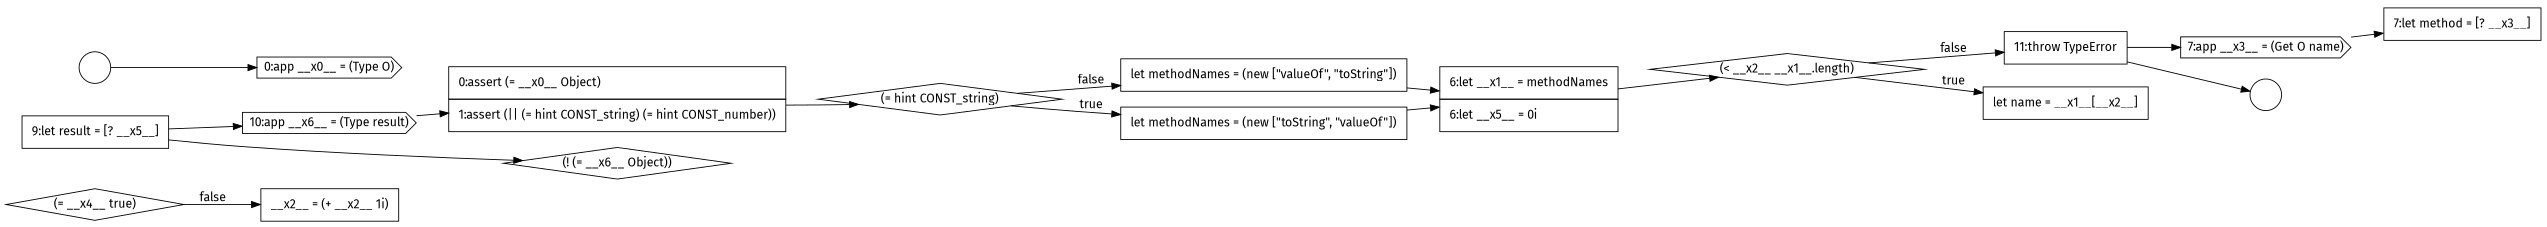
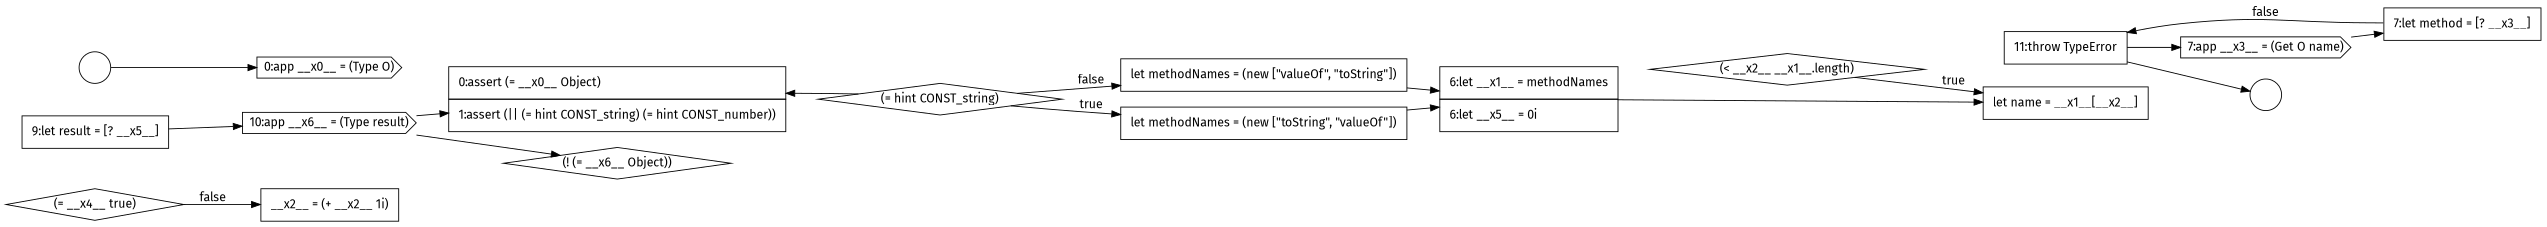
edge "(< __x2__ __x1__.length)" -> "11:throw TypeError": now "7:let method = [? __x3__]" -> "11:throw TypeError"
edge "6:let __x1__ = methodNames" -> "(< __x2__ __x1__.length)": now "6:let __x1__ = methodNames" -> "let name = __x1__[__x2__]"
edge "0:assert (= __x0__ Object)" -> "(= hint CONST_string)": reversed
edge "9:let result = [? __x5__]" -> "(! (= __x6__ Object))": now "10:app __x6__ = (Type result)" -> "(! (= __x6__ Object))"
